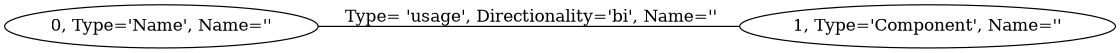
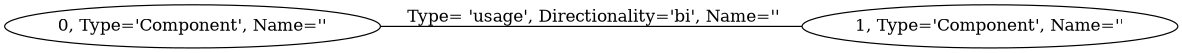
node "0, Type='Name', Name=''": label "0, Type='Name', Name=''" -> "0, Type='Component', Name=''"
